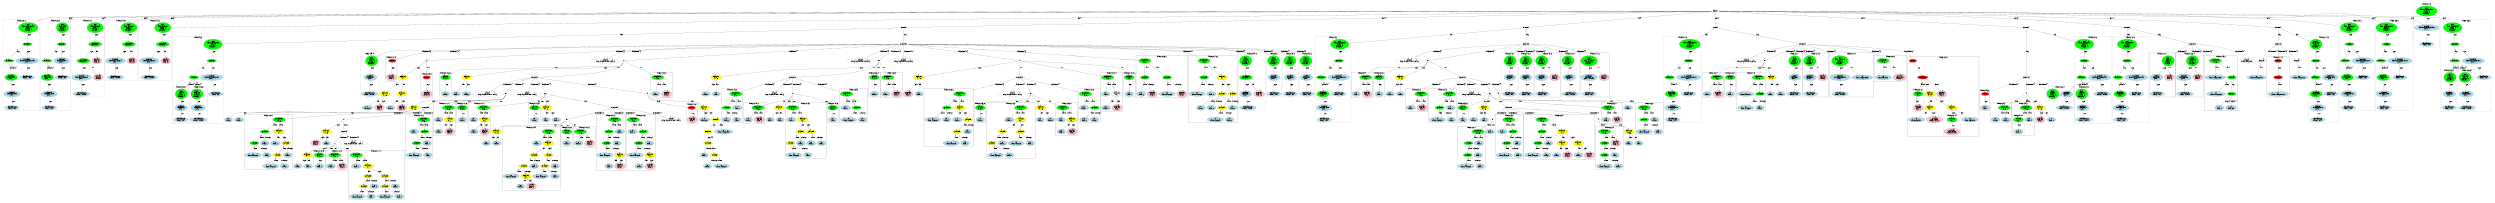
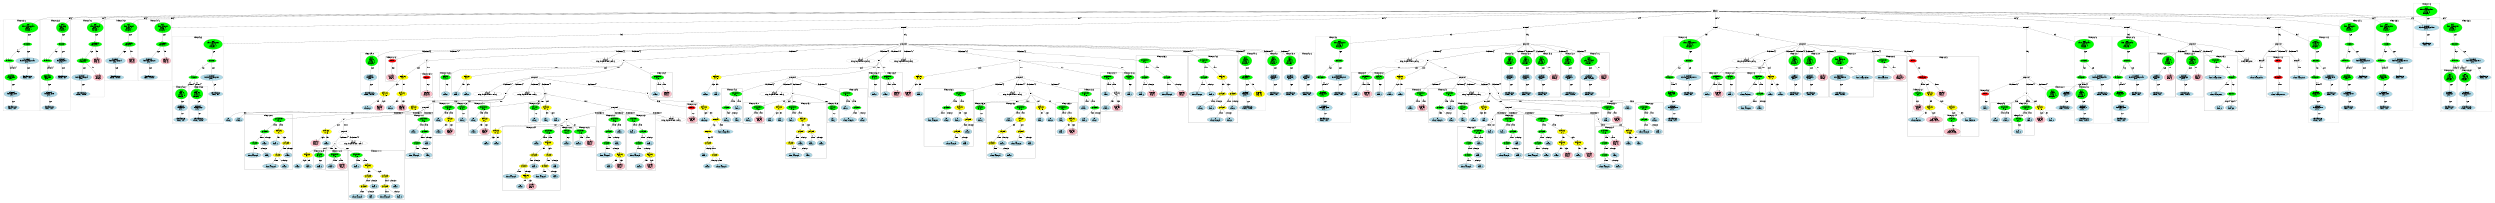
node "Decl name: k quals: [] storage: [] funcspec: []": removed
node "Constant type: int value: 100": fillcolor pink -> yellow
